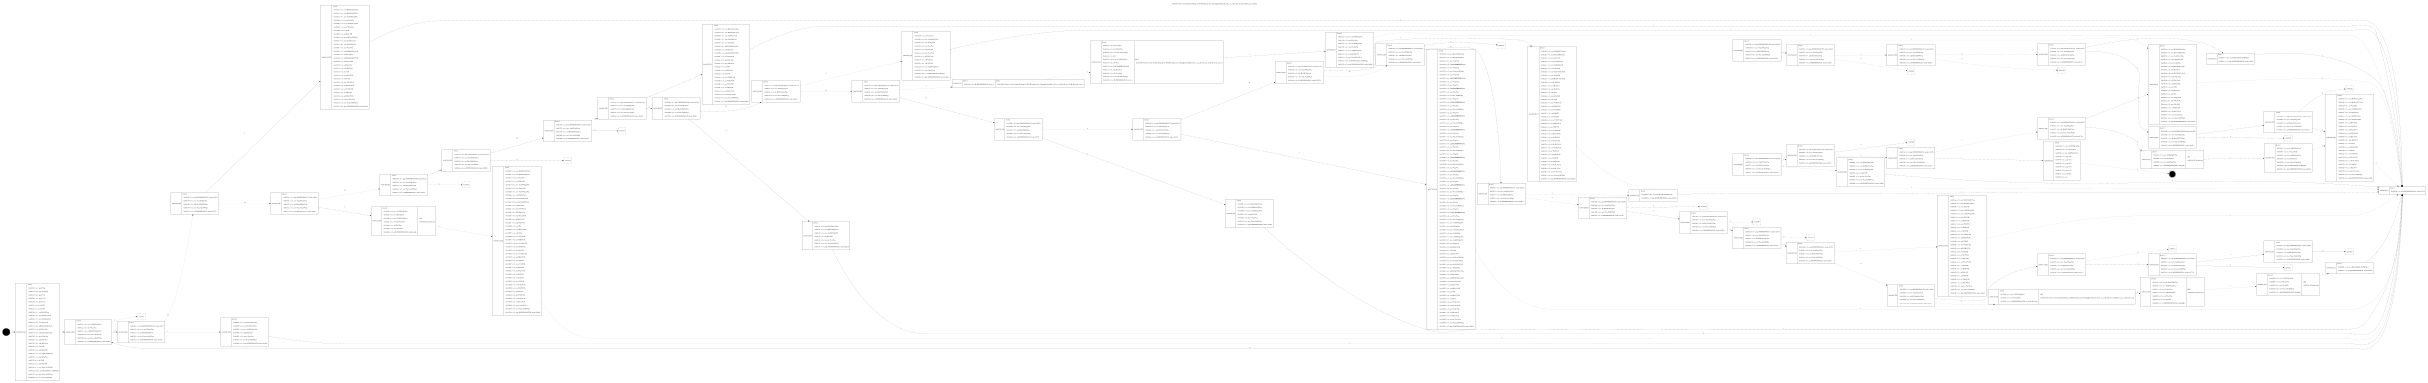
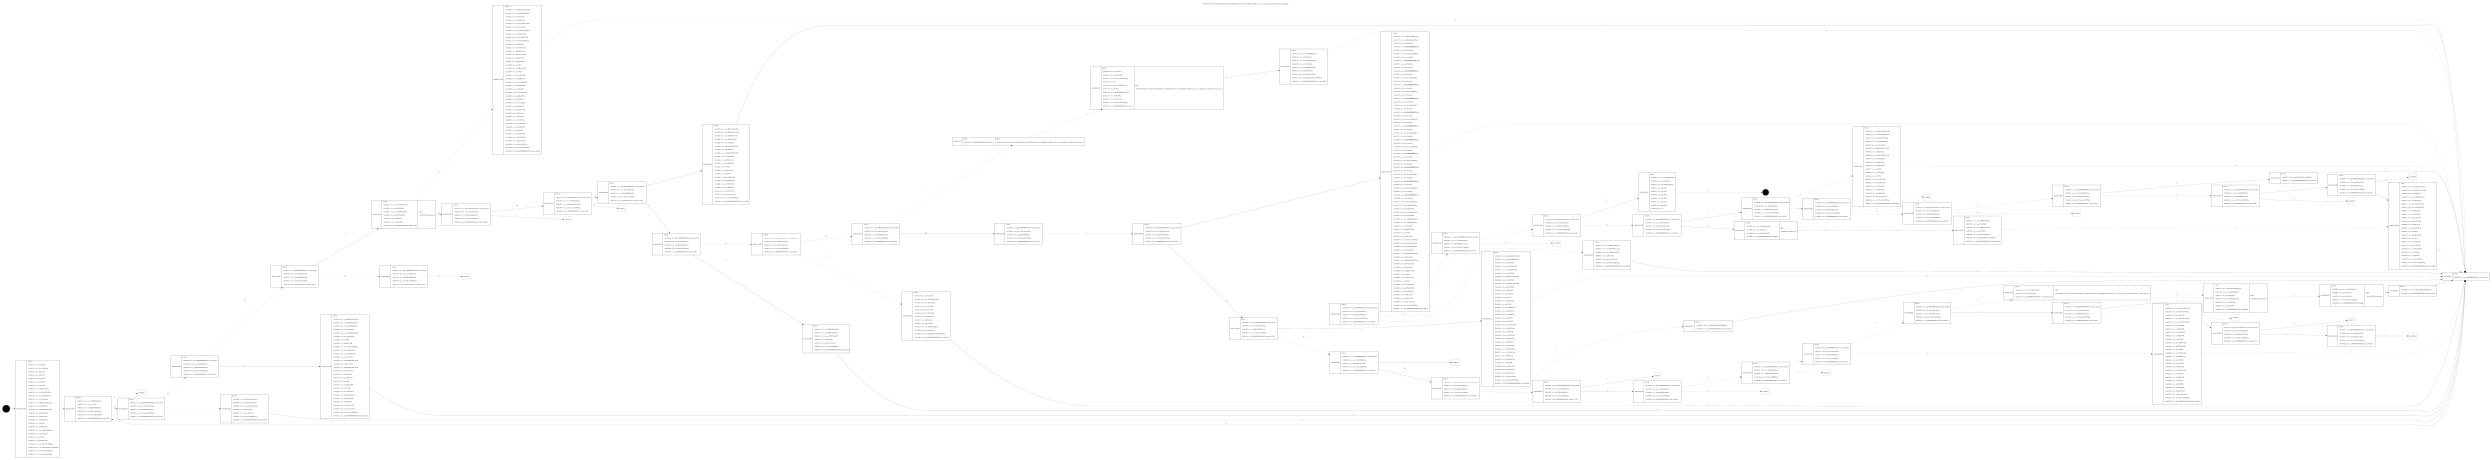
edge "0x4015bc [28]" -> "0x401b6a [91]": now "0x4015bc [28]" -> "0x4015d8 [28]"
edge "0x401338 [28]" -> "0x401354 [28]": now "0x401a9c [29]" -> "0x401354 [28]"
node "0x4019af [30]": removed
